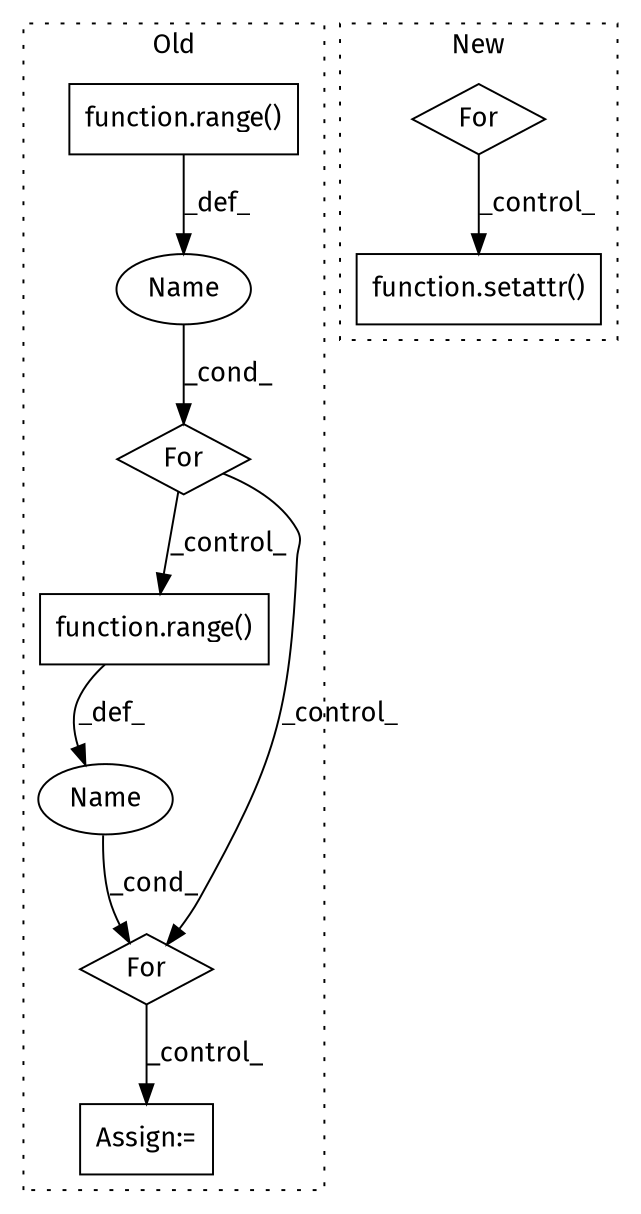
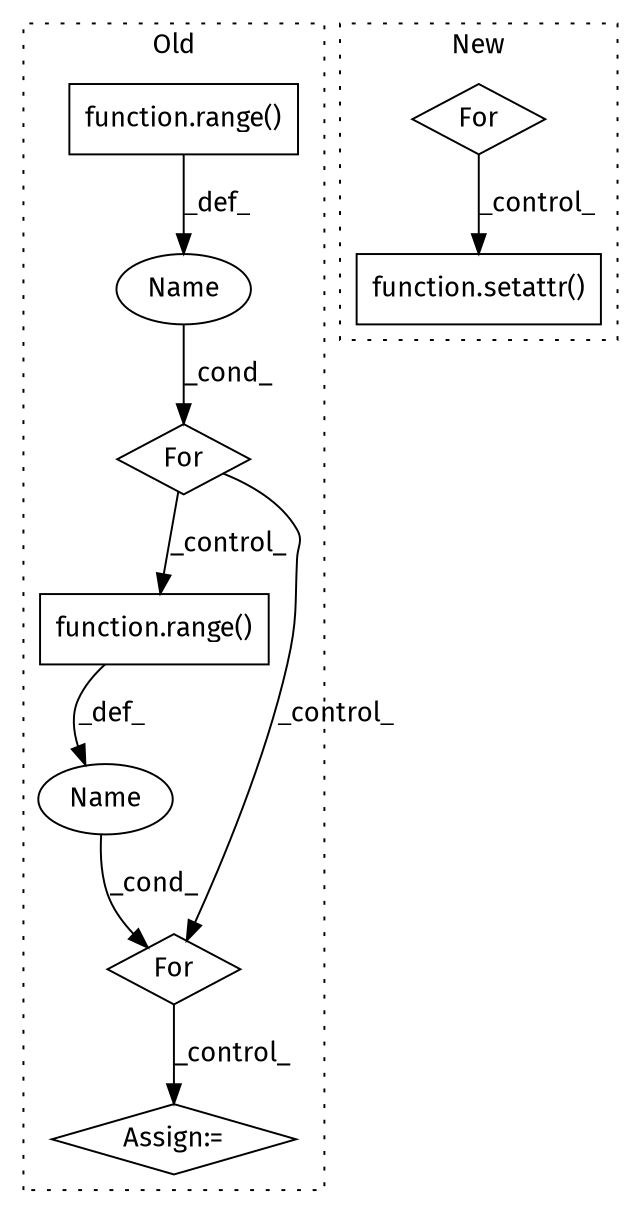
node "Assign:=": shape box -> diamond
